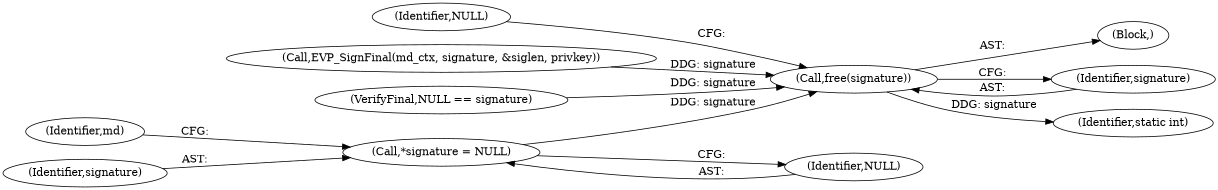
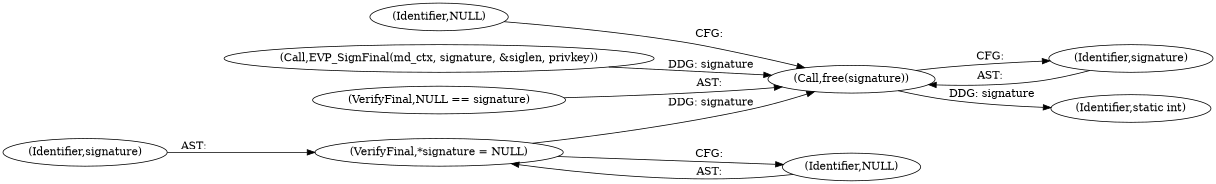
node "(Block,)": removed
edge "(VerifyFinal,NULL == signature)" -> "(Call,free(signature))": label "DDG: signature" -> "AST: "
node "(Identifier,md)": removed
node "(Call,*signature = NULL)": label "(Call,*signature = NULL)" -> "(VerifyFinal,*signature = NULL)"
